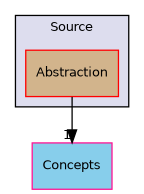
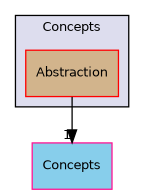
cluster "Source": label "Source" -> "Concepts"
